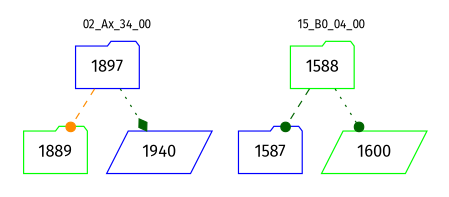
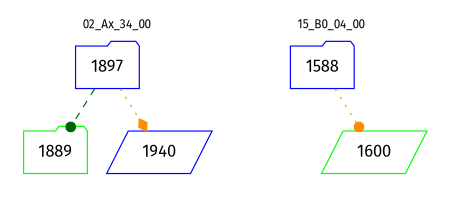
node "1588": color green -> blue
edge "1897" -> "1940": color darkgreen -> darkorange
edge "1897" -> "1889": color darkorange -> darkgreen
edge "1588" -> "1600": color darkgreen -> darkorange
node "1587": removed
